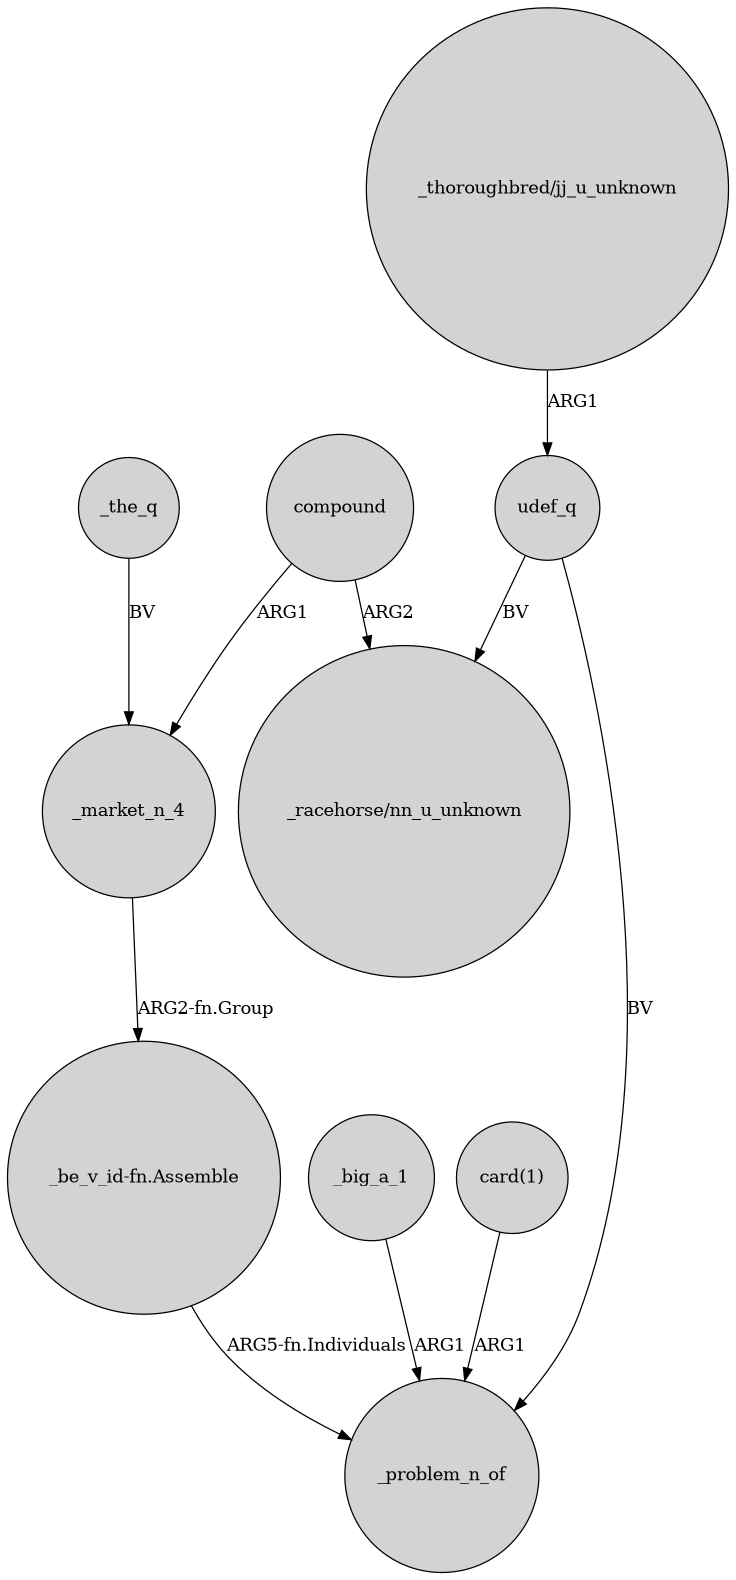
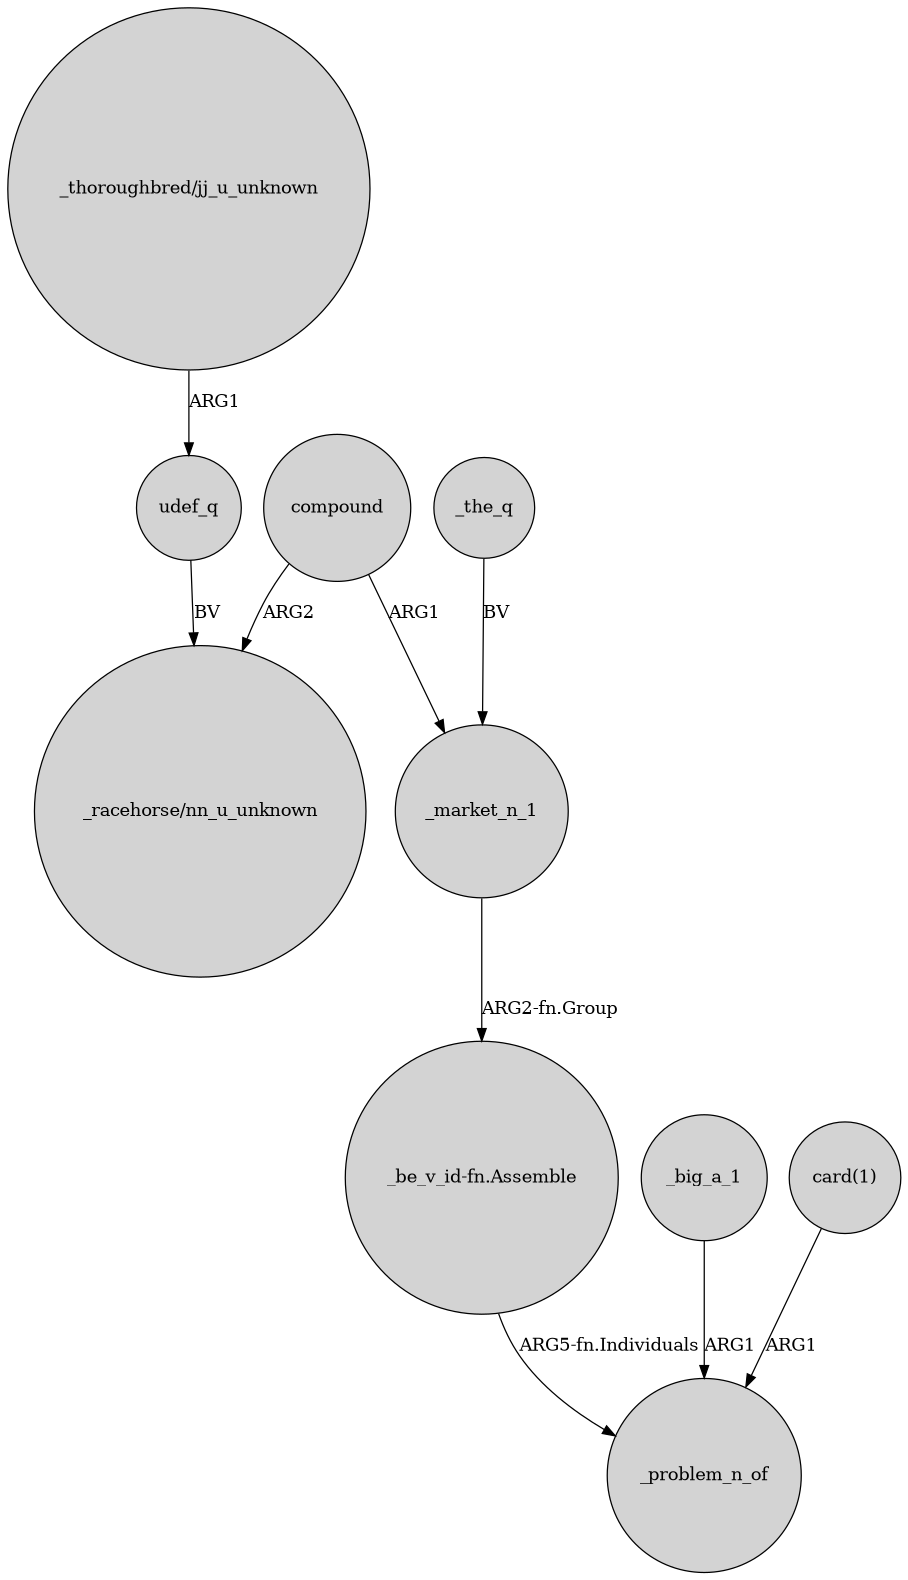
node "_market_n_4": label "_market_n_4" -> "_market_n_1"
edge "udef_q" -> "_problem_n_of": removed, label "BV"
